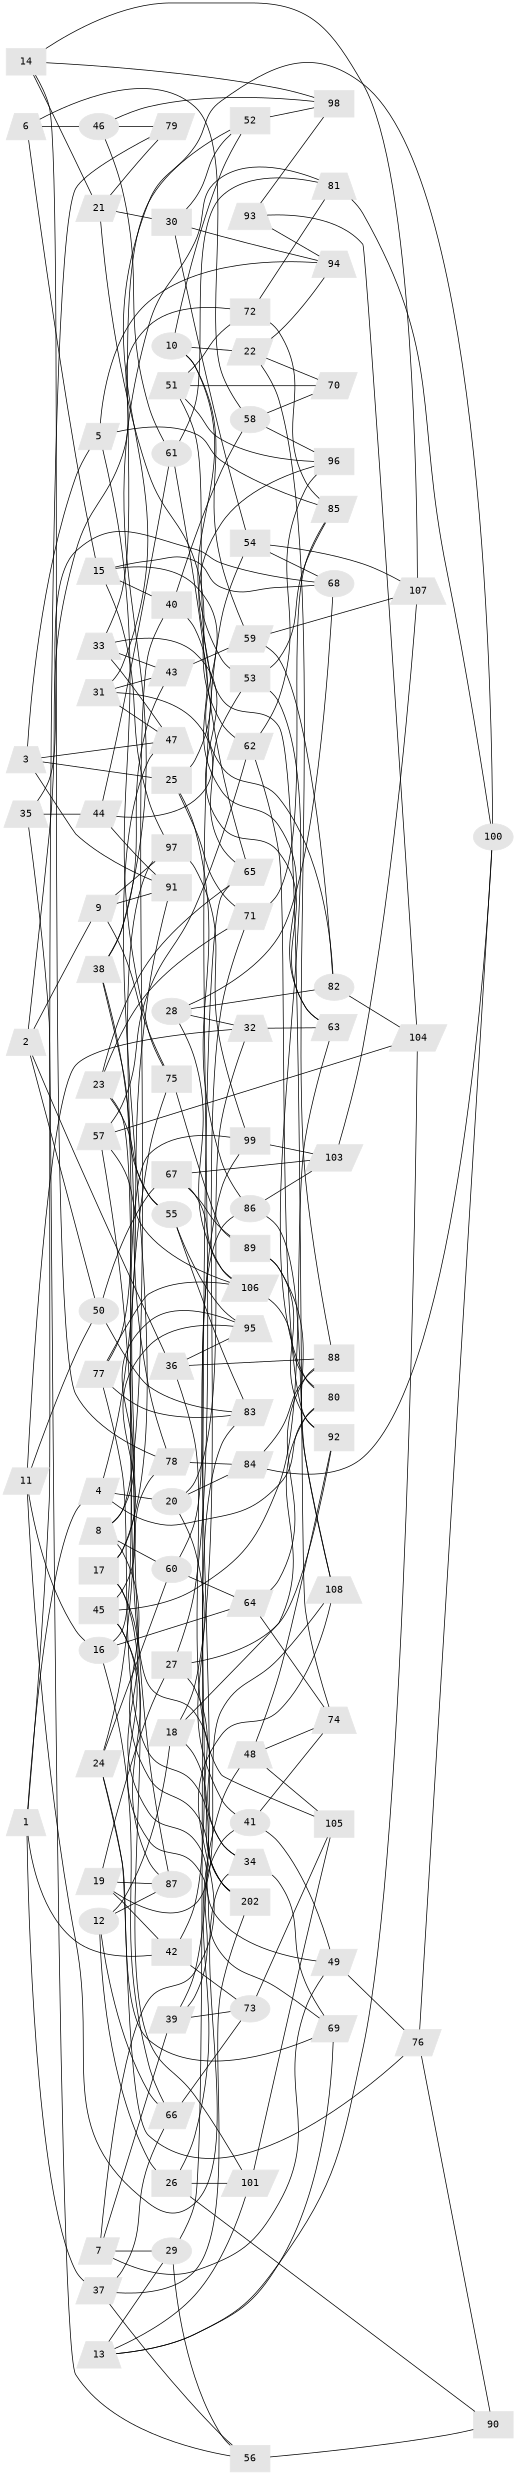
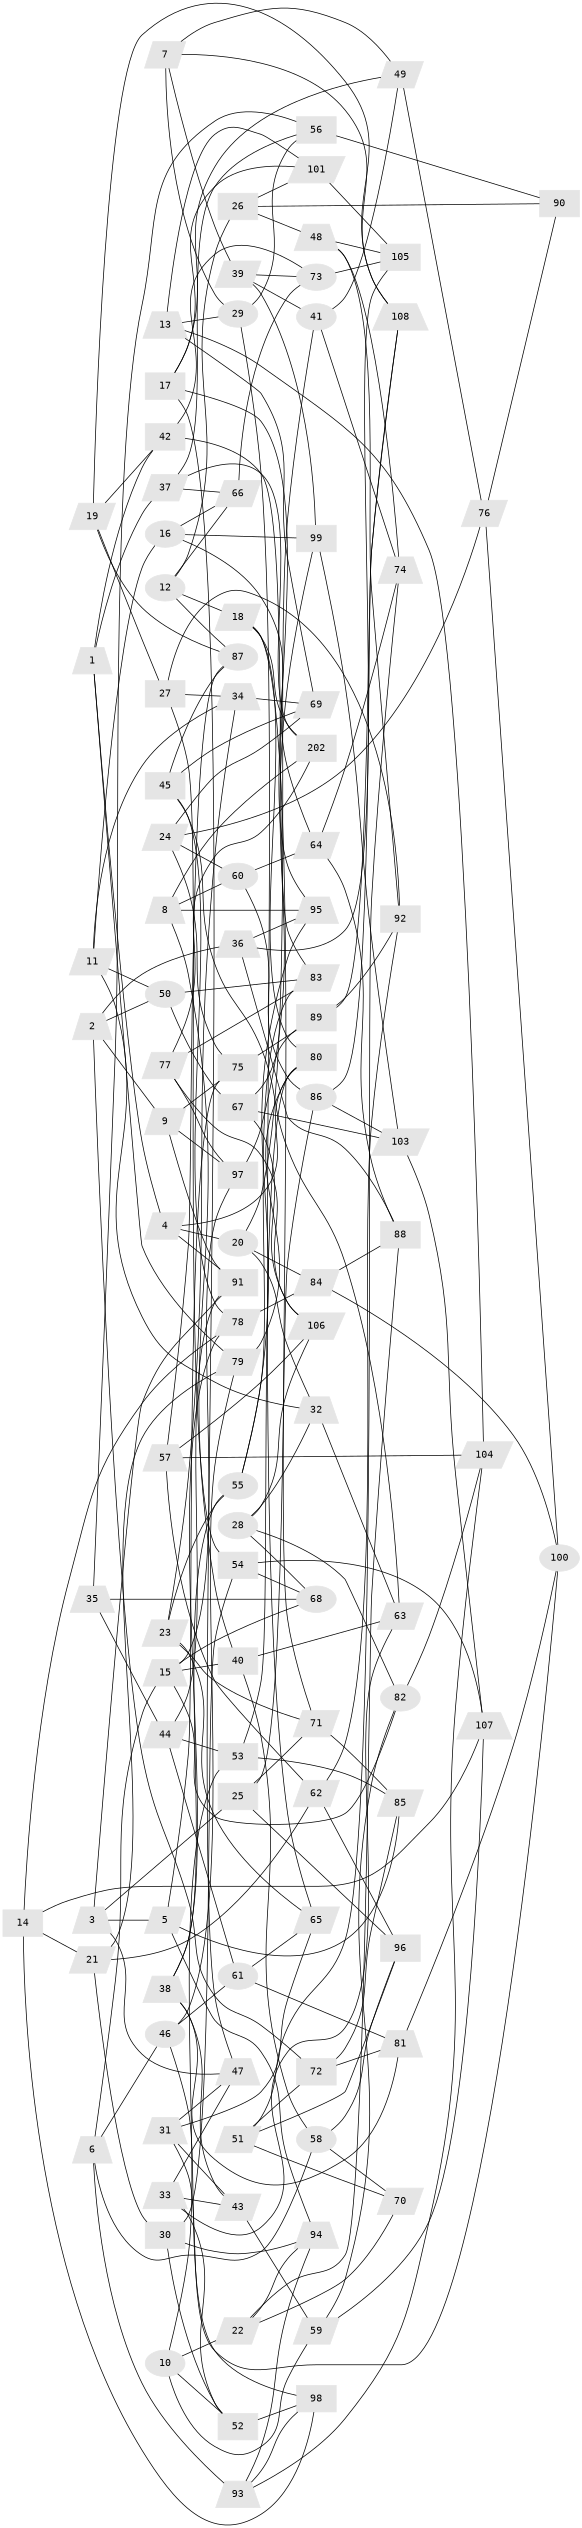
edge "106" -- "80": now "79" -- "80"
edge "6" -- "93": added
